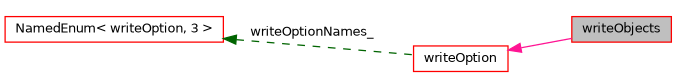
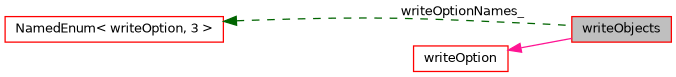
edge "writeOption" -> "NamedEnum< writeOption, 3 >": now "writeObjects" -> "NamedEnum< writeOption, 3 >"
